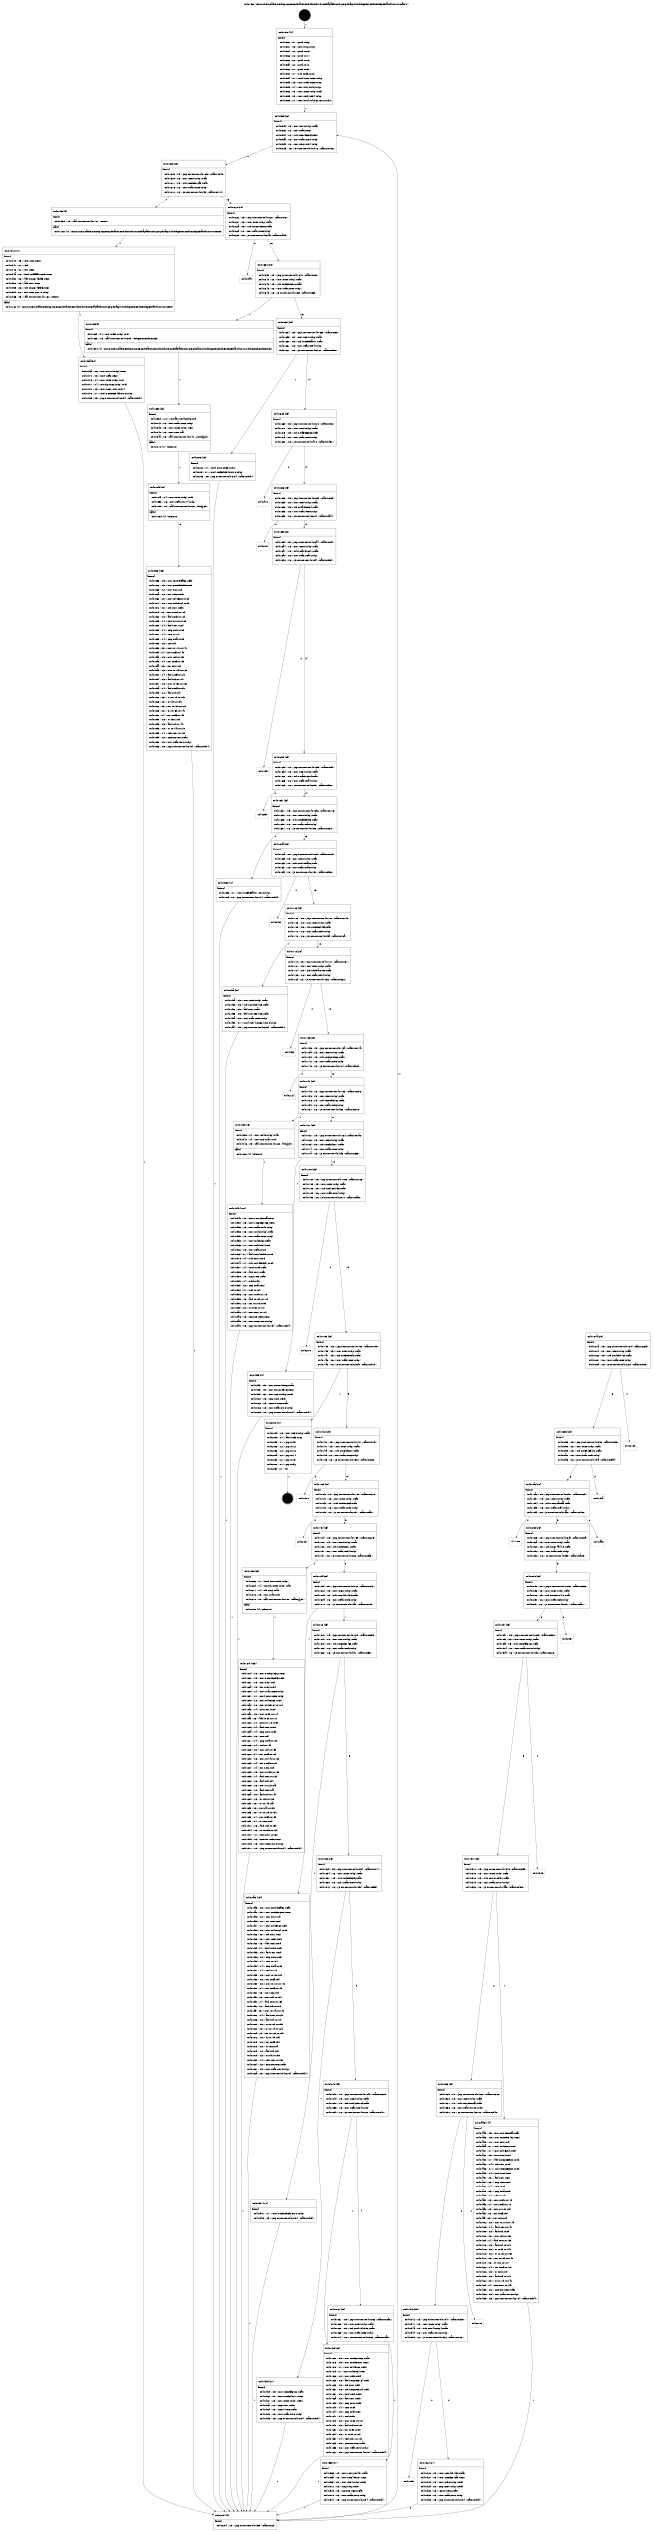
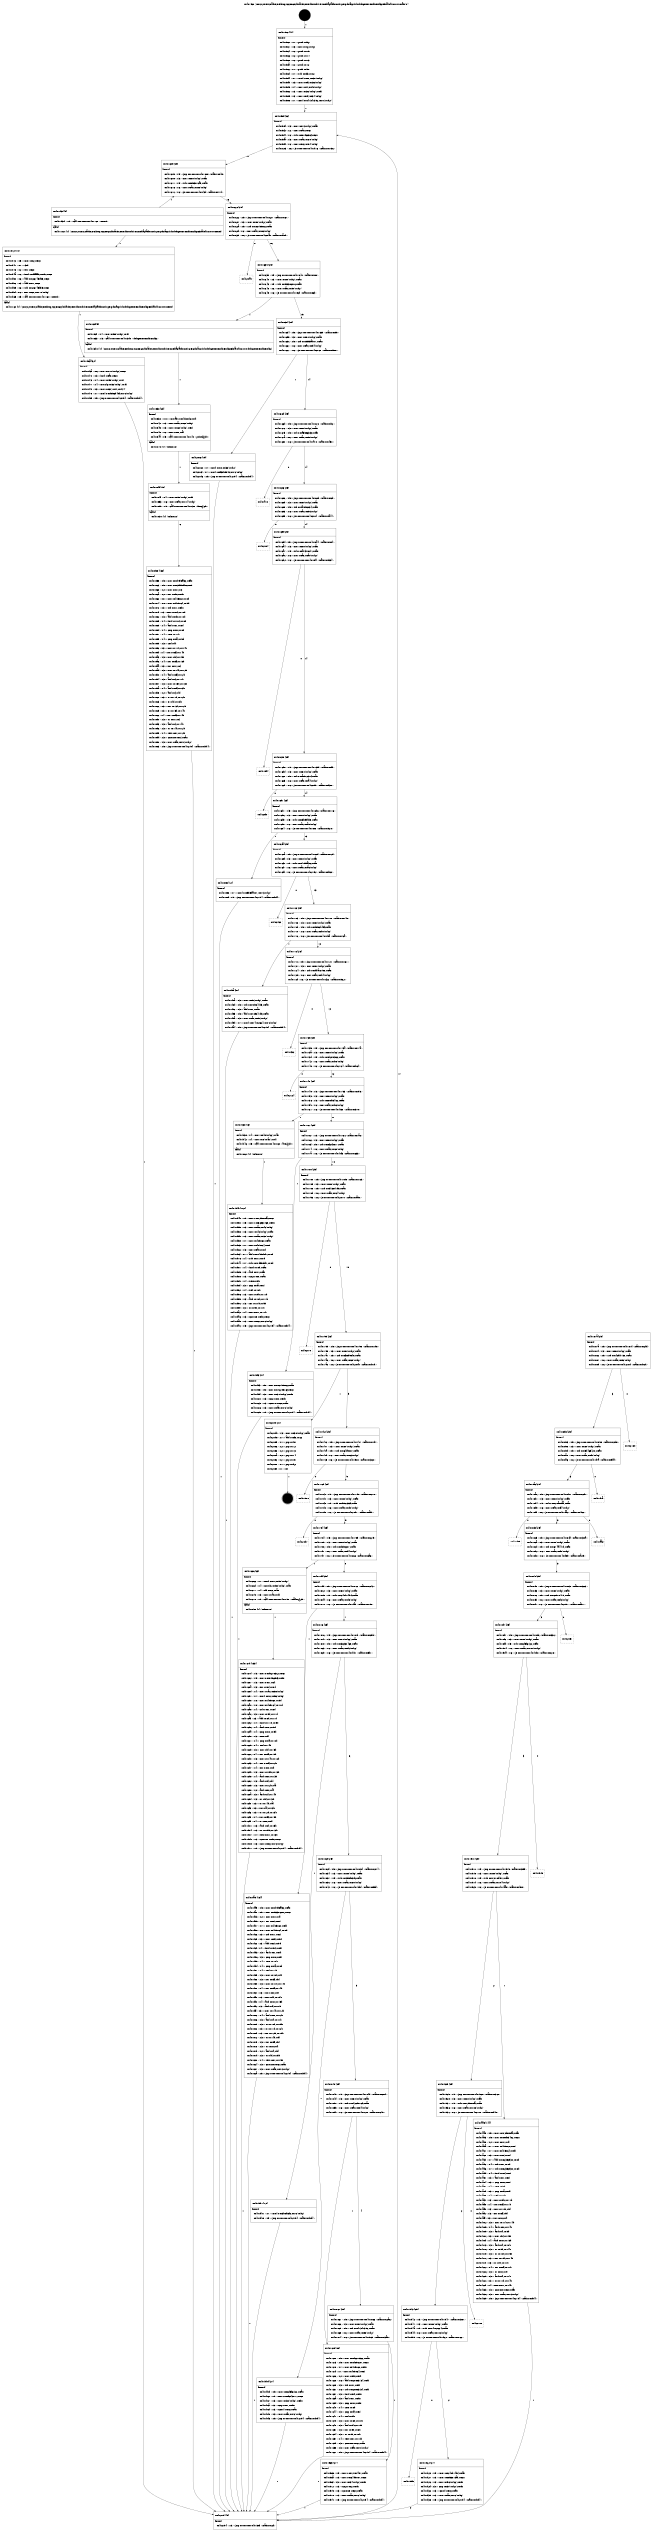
edge "0x401609 [25]" -> "0x401d3d [5]": reversed
